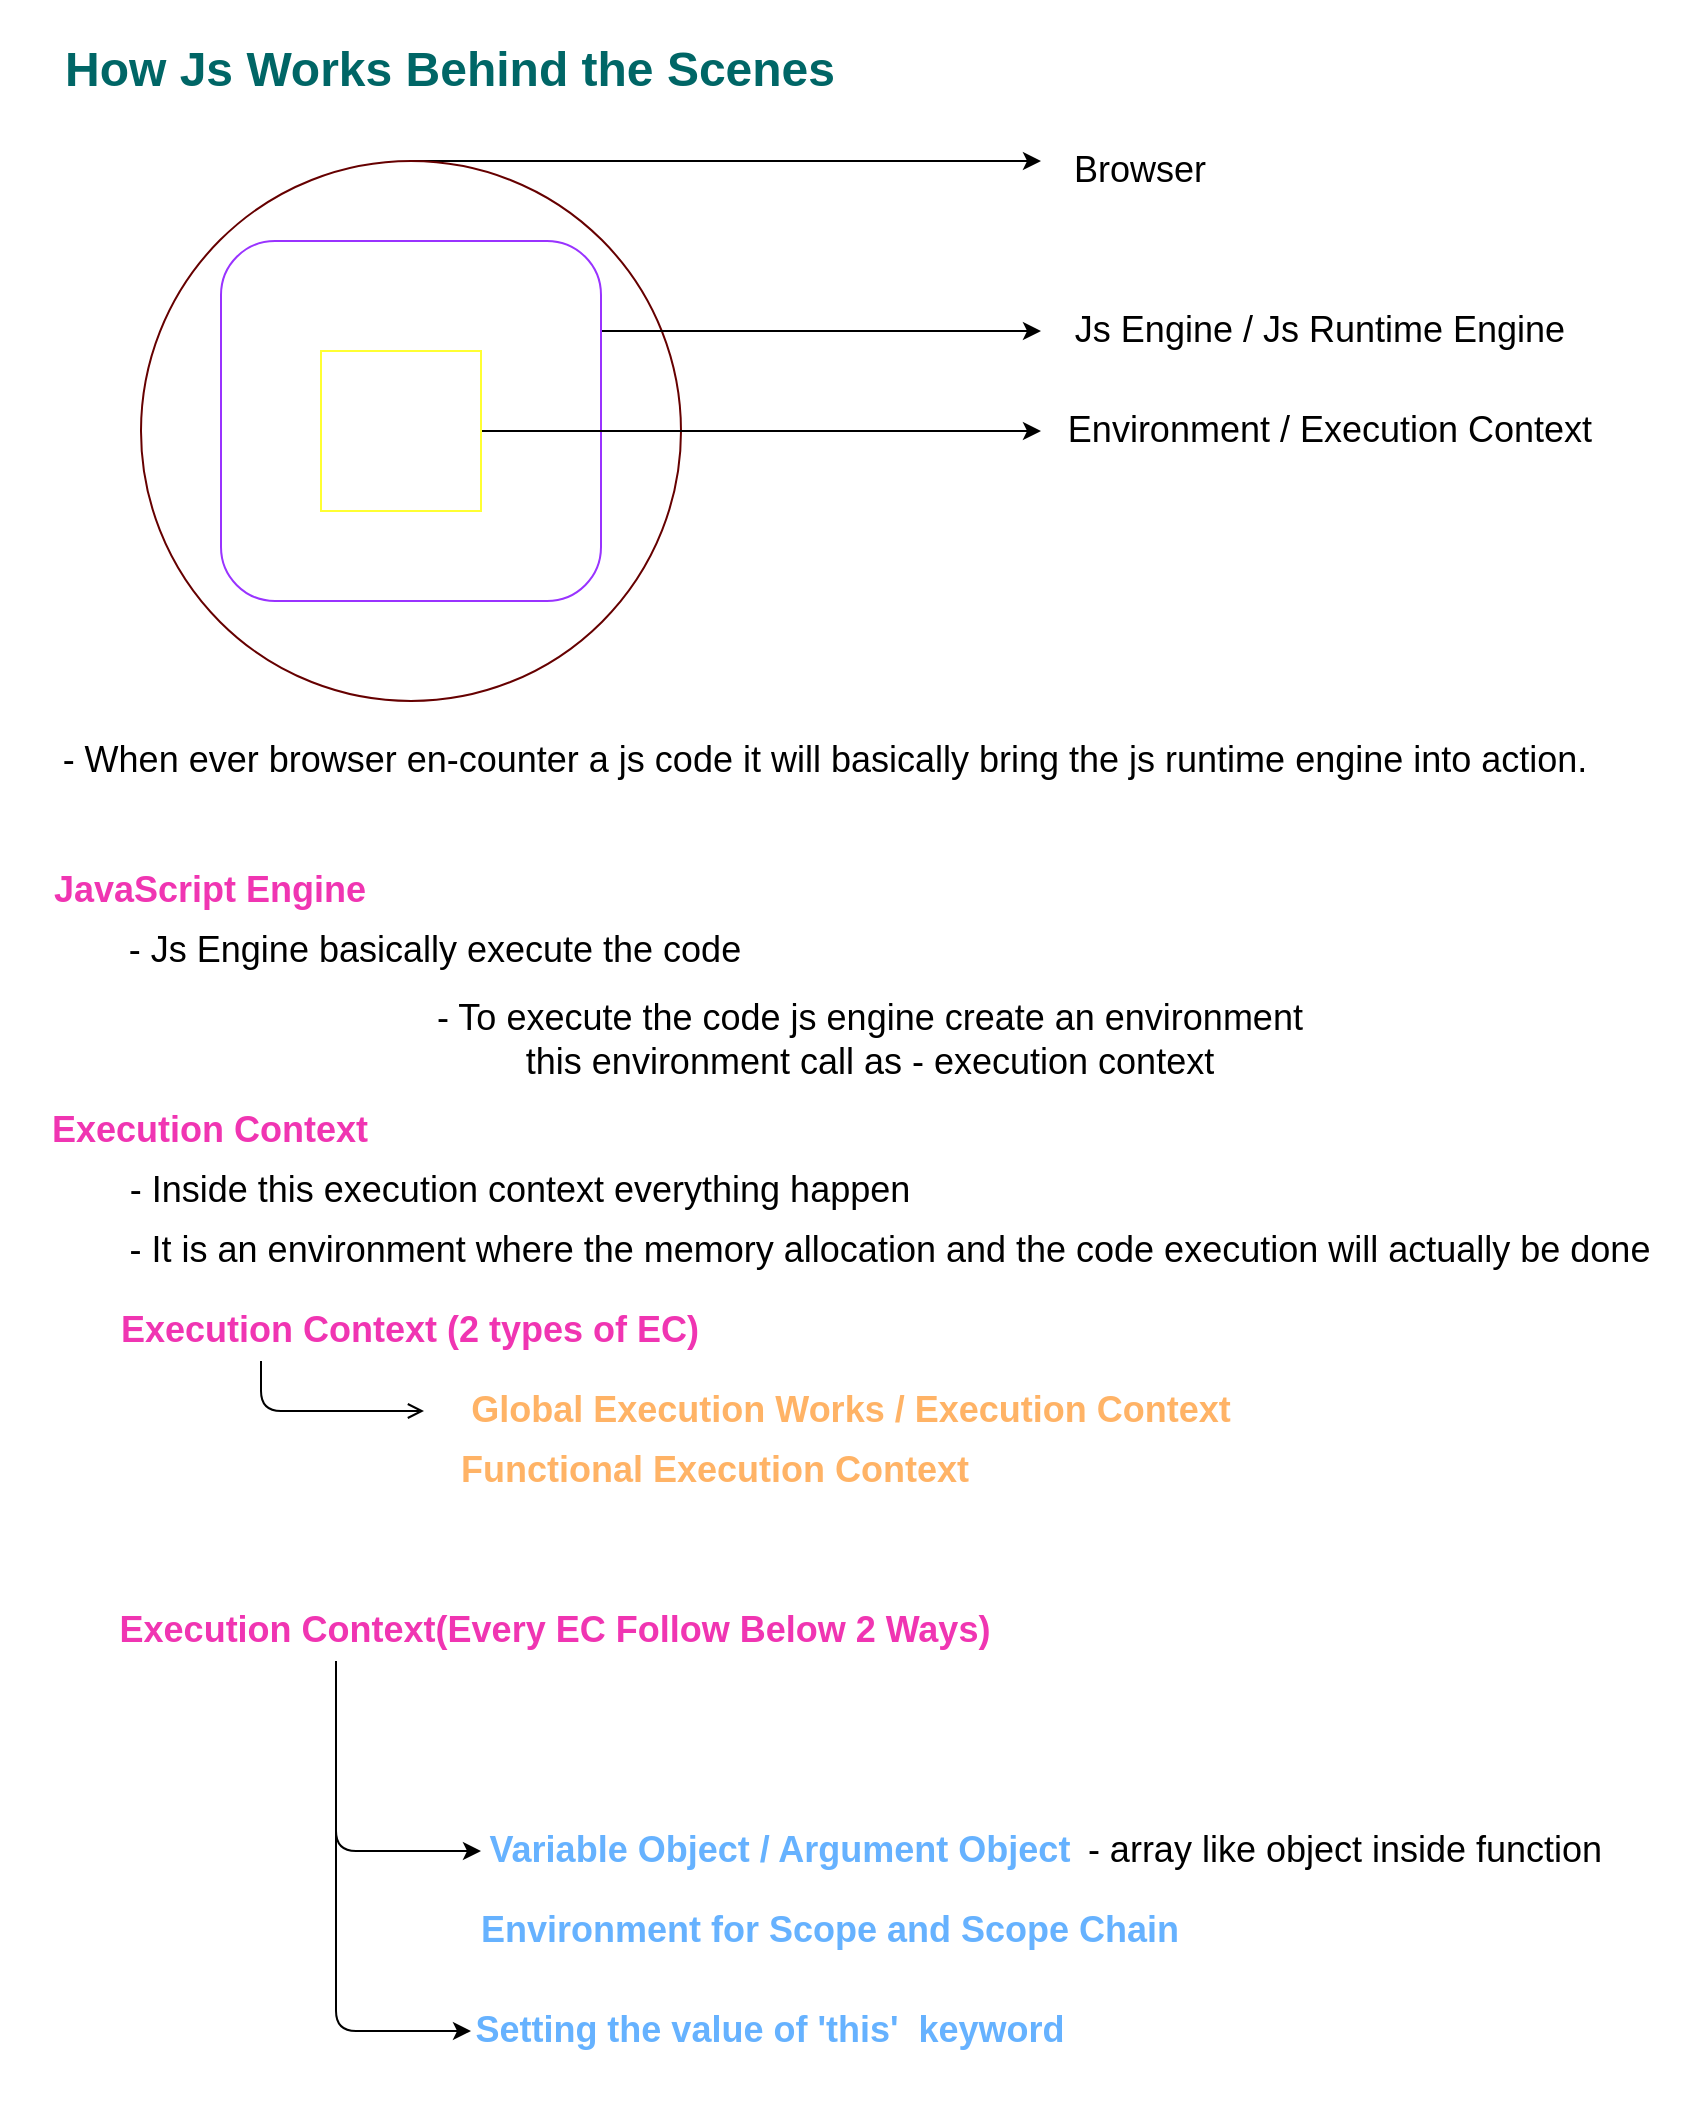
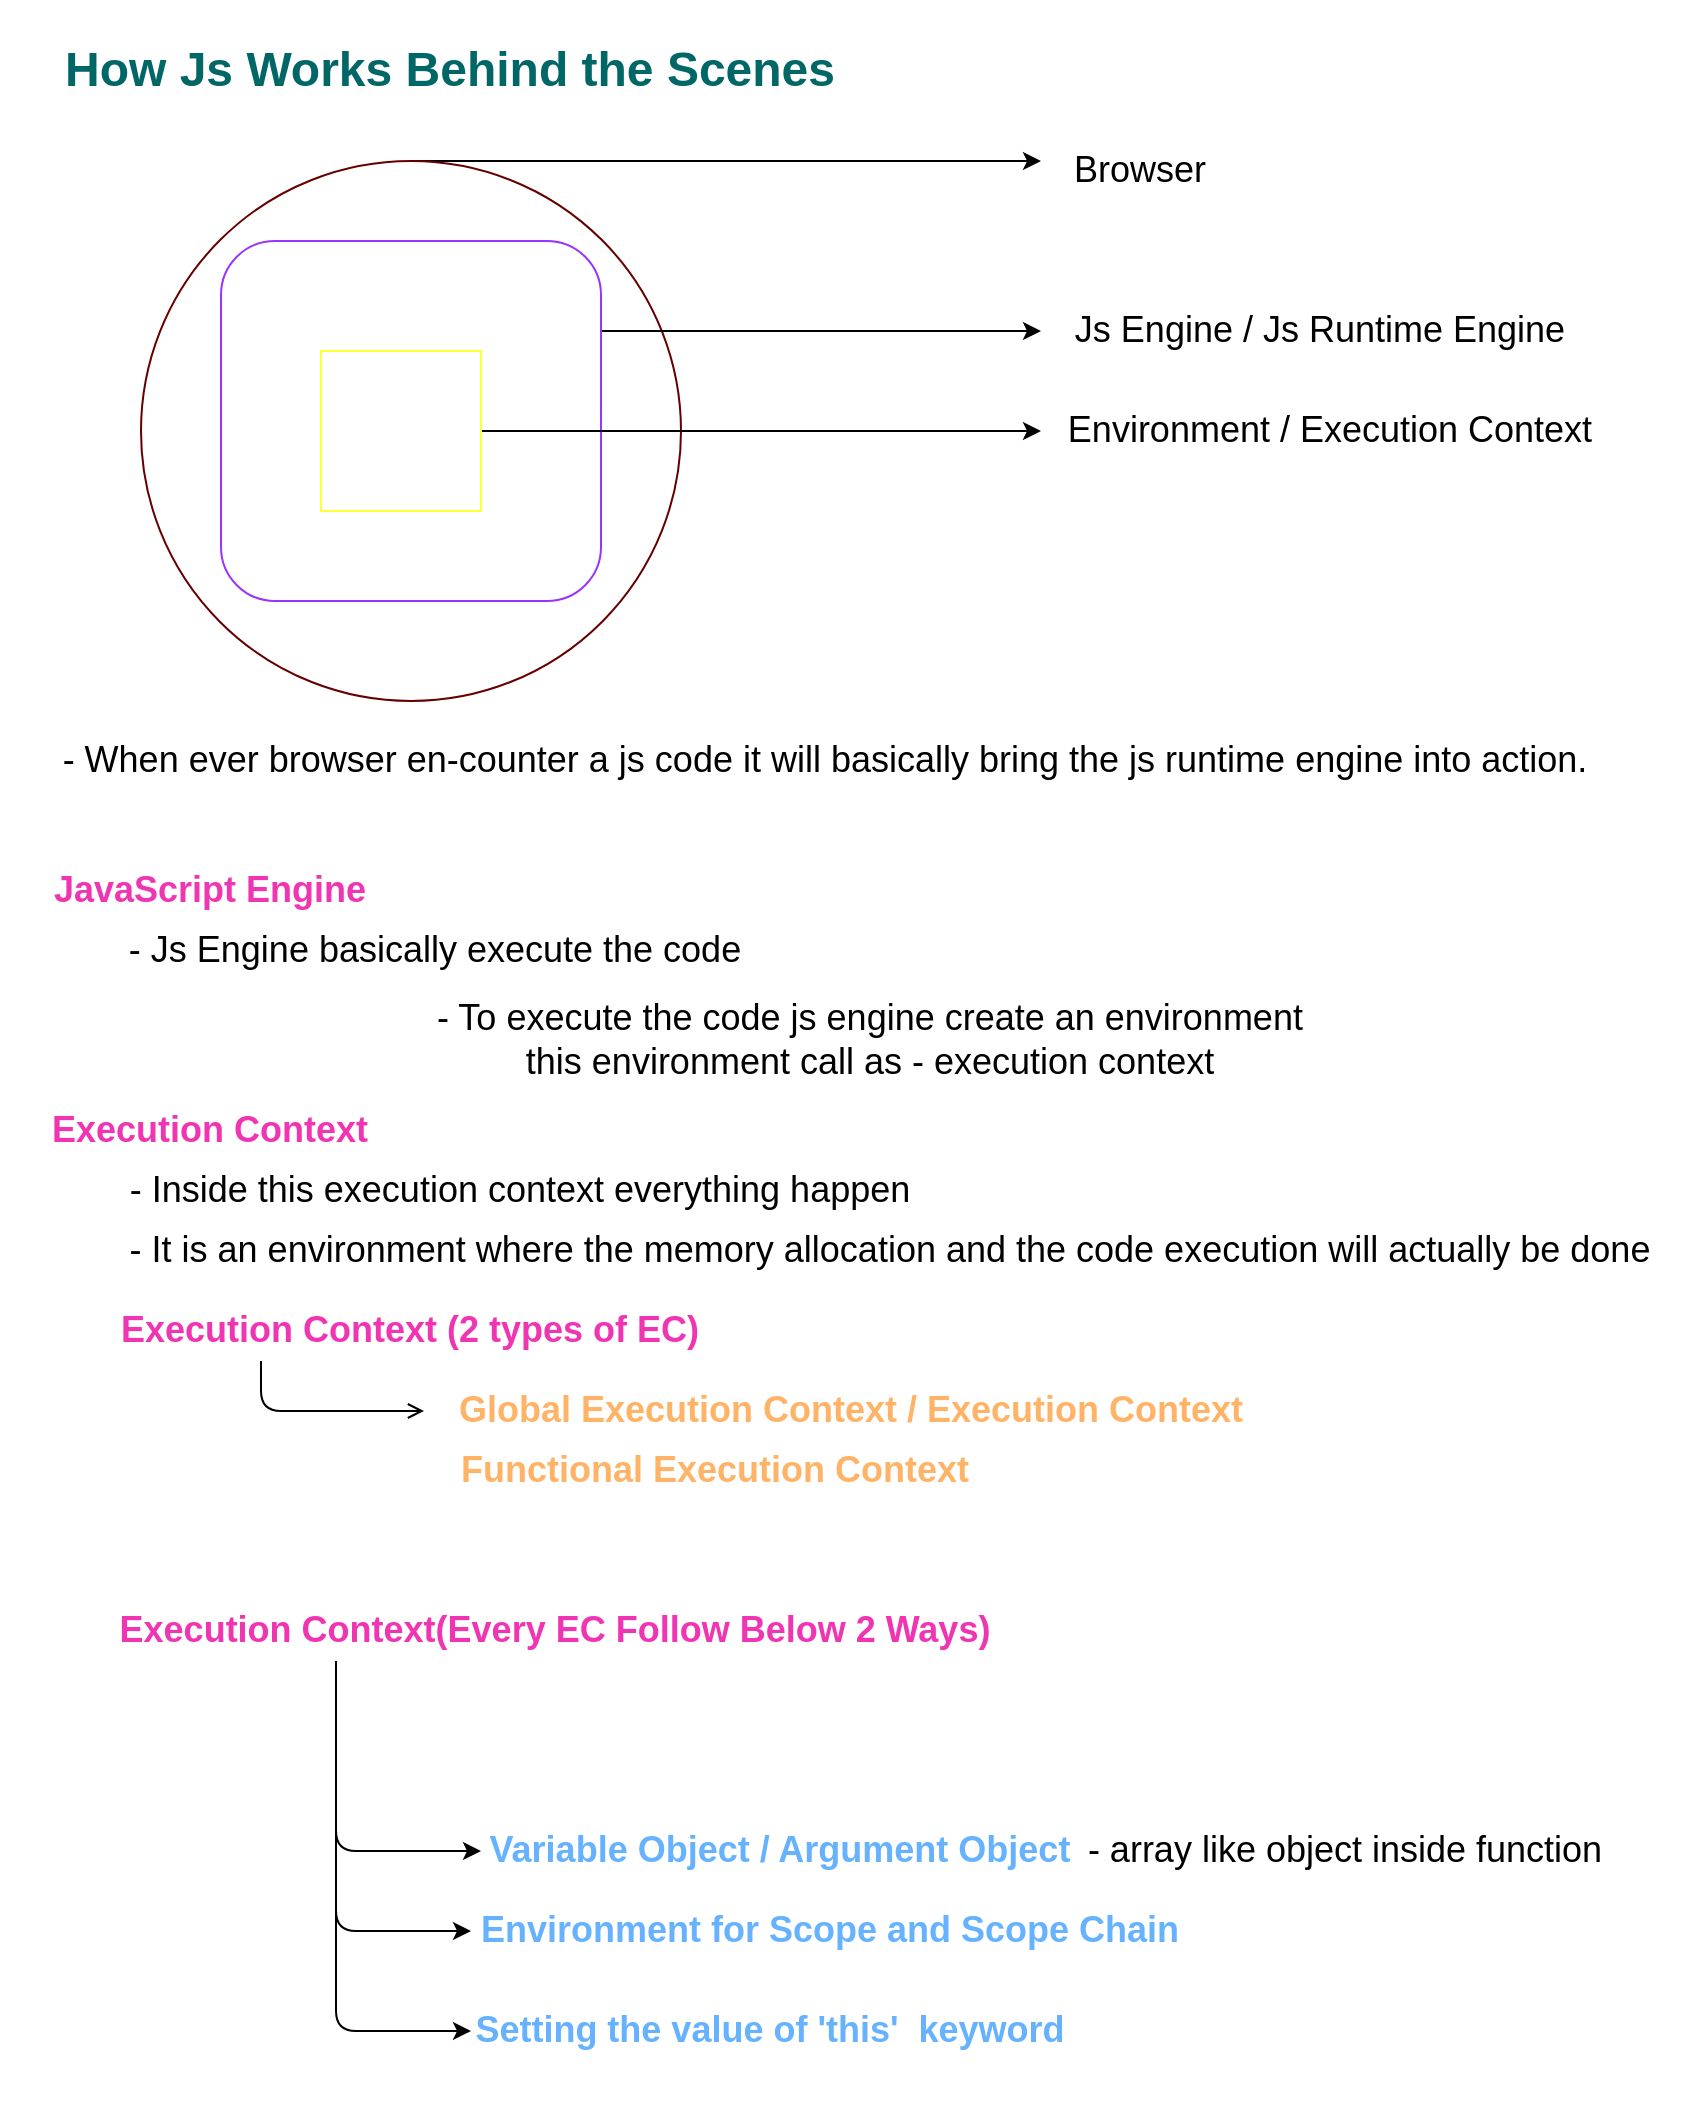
node "Global Execution Works / Execution Context": label "Global Execution Works / Execution Context" -> "Global Execution Context / Execution Context"
edge "Execution Context(Every EC Follow Below 2 Ways)" -> "Environment for Scope and Scope Chain": added
